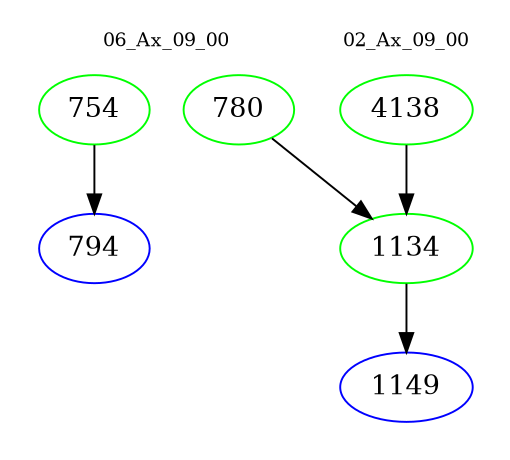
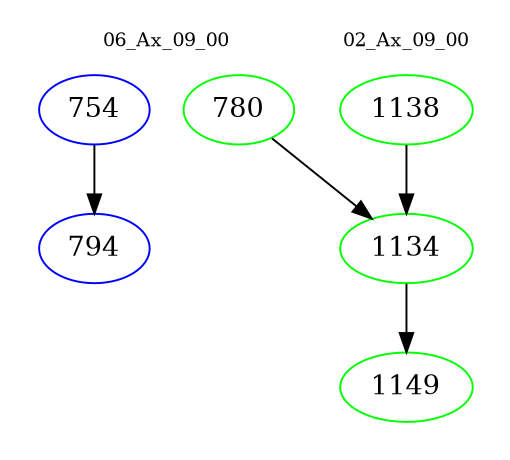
node "754": color green -> blue
node "4138": label "4138" -> "1138"
node "1149": color blue -> green
